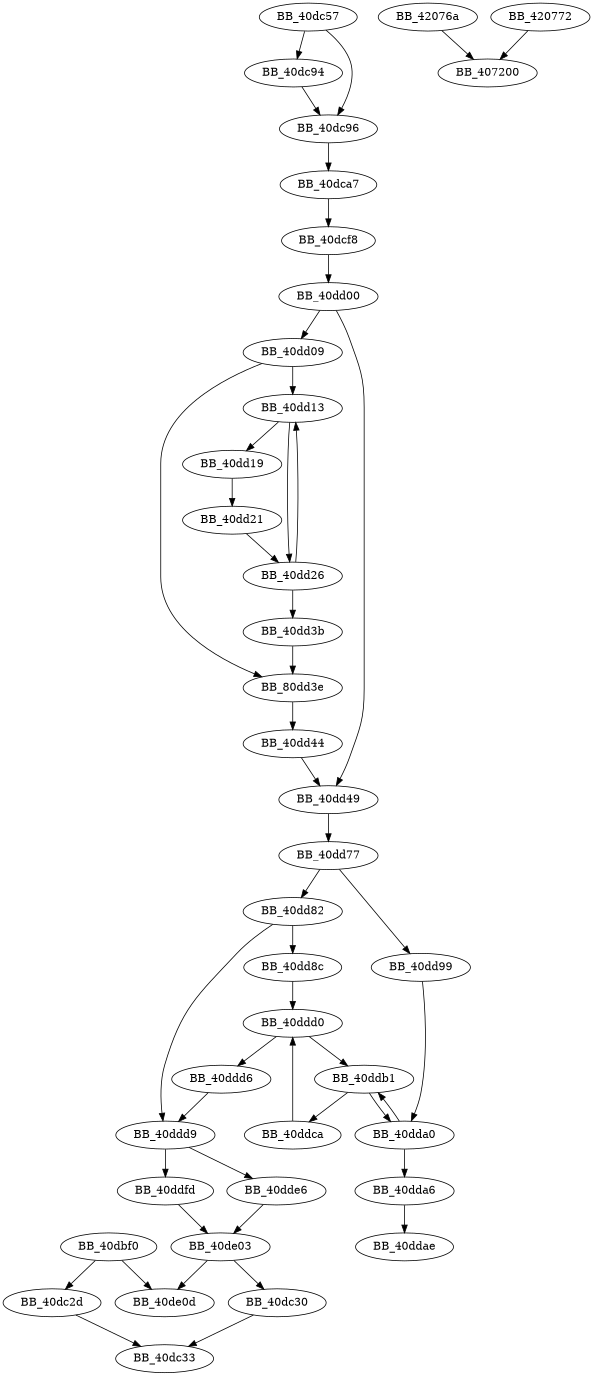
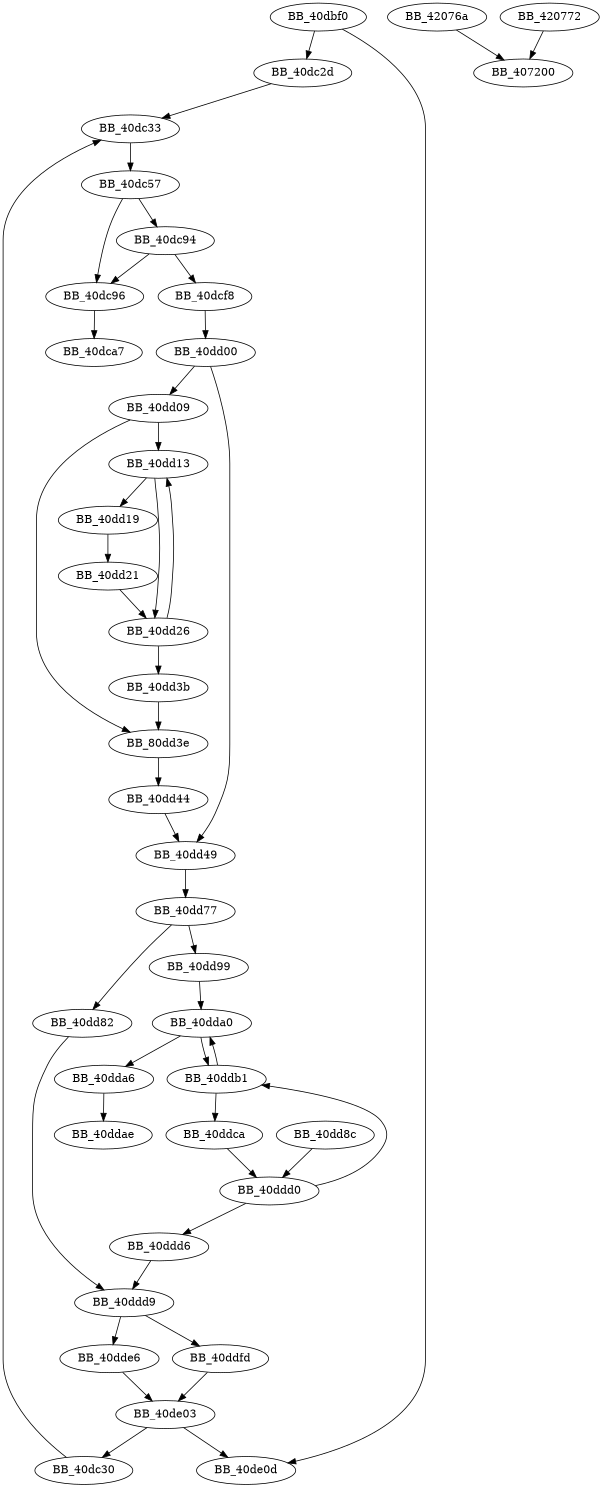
edge "BB_40dc33" -> "BB_40dc57": added
edge "BB_40dca7" -> "BB_40dcf8": now "BB_40dc94" -> "BB_40dcf8"
edge "BB_40dd82" -> "BB_40dd8c": removed
